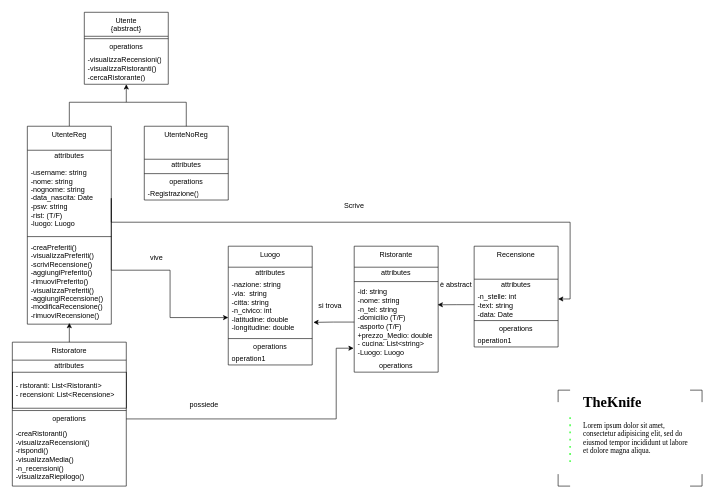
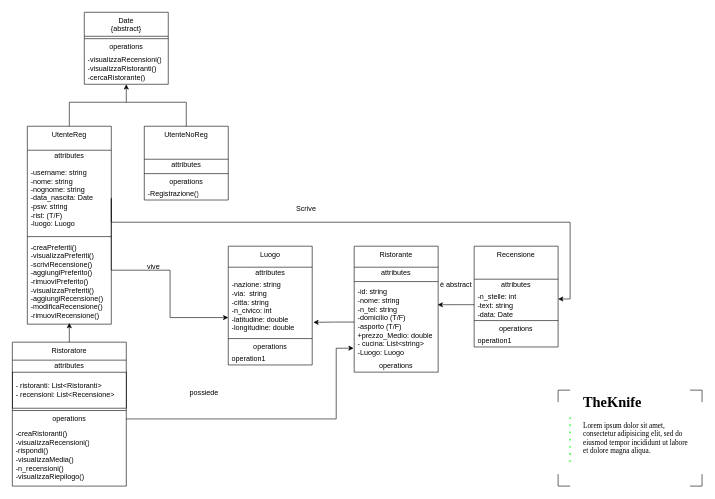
node "Utente {abstract}": label "Utente {abstract}" -> "Date {abstract}"
node "Scrive": moved (354, 206) -> (306, 209)
node "vive": moved (156, 258) -> (153, 267)
node "si trova": removed
node "possiede": moved (204, 405) -> (204, 393)
